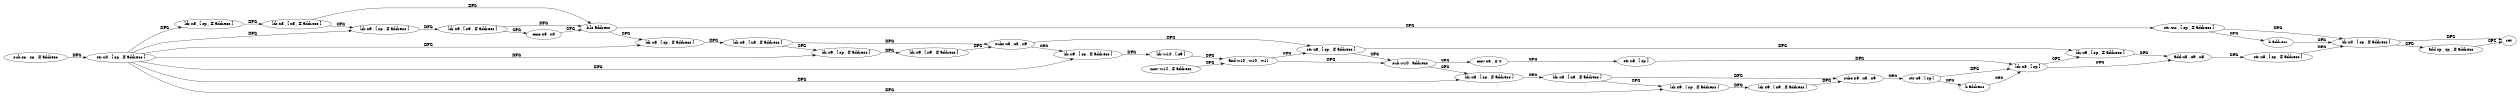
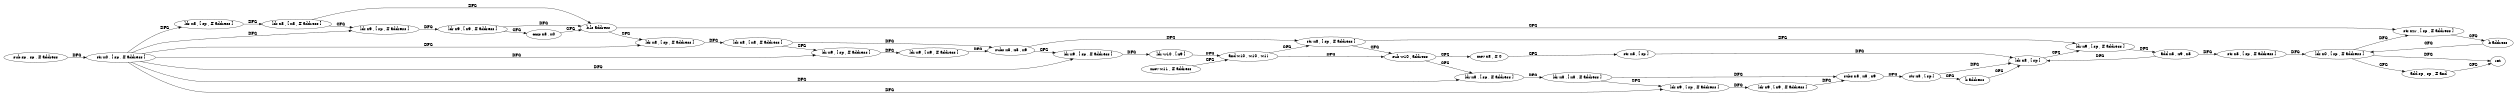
edge "str xzr , [ sp , # address ]" -> "ldr x0 , [ sp , # address ]": reversed
node "add sp , sp , # address": label "add sp , sp , # address" -> "add sp , sp , # and"
edge "ldr x8 , [ sp ]" -> "add x8 , x9 , x8": reversed
node "mov w14 , # address": label "mov w14 , # address" -> "mov w11 , # address"
